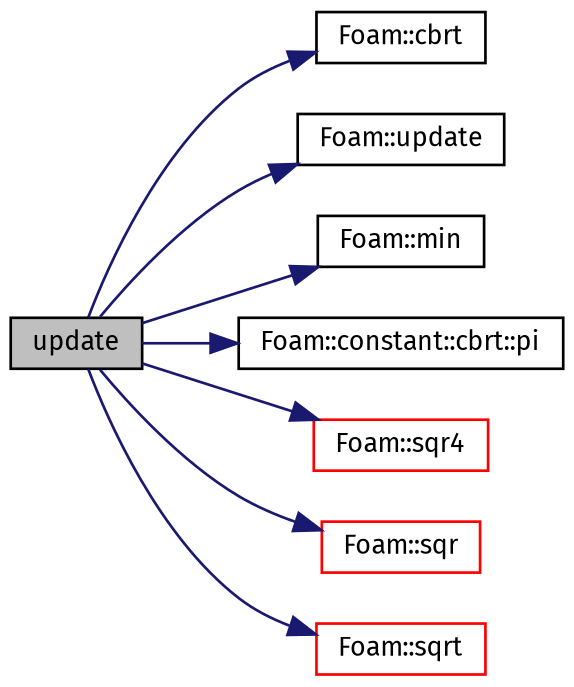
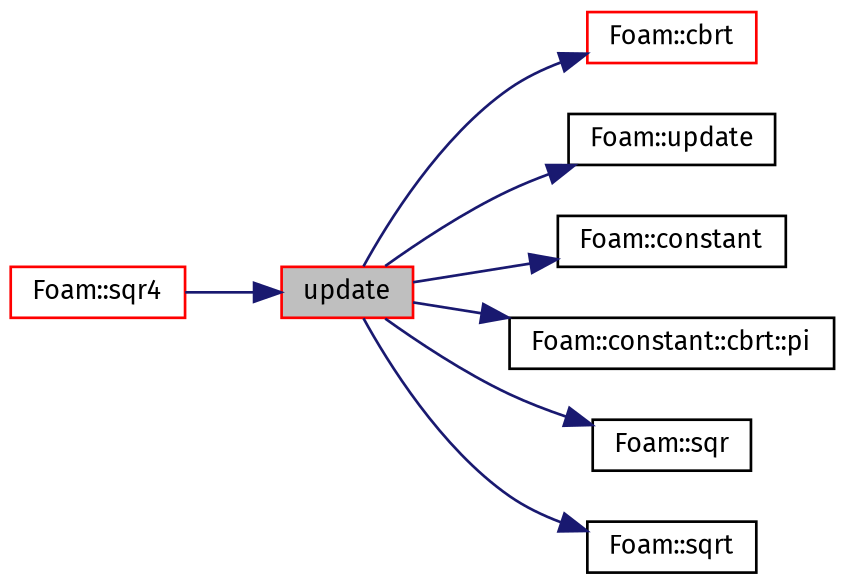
node "Foam::cbrt": color black -> red
node "Foam::min": label "Foam::min" -> "Foam::constant"
node "update": color black -> red
edge "update" -> "Foam::sqr4": reversed
node "Foam::sqr": color red -> black
node "Foam::sqrt": color red -> black
